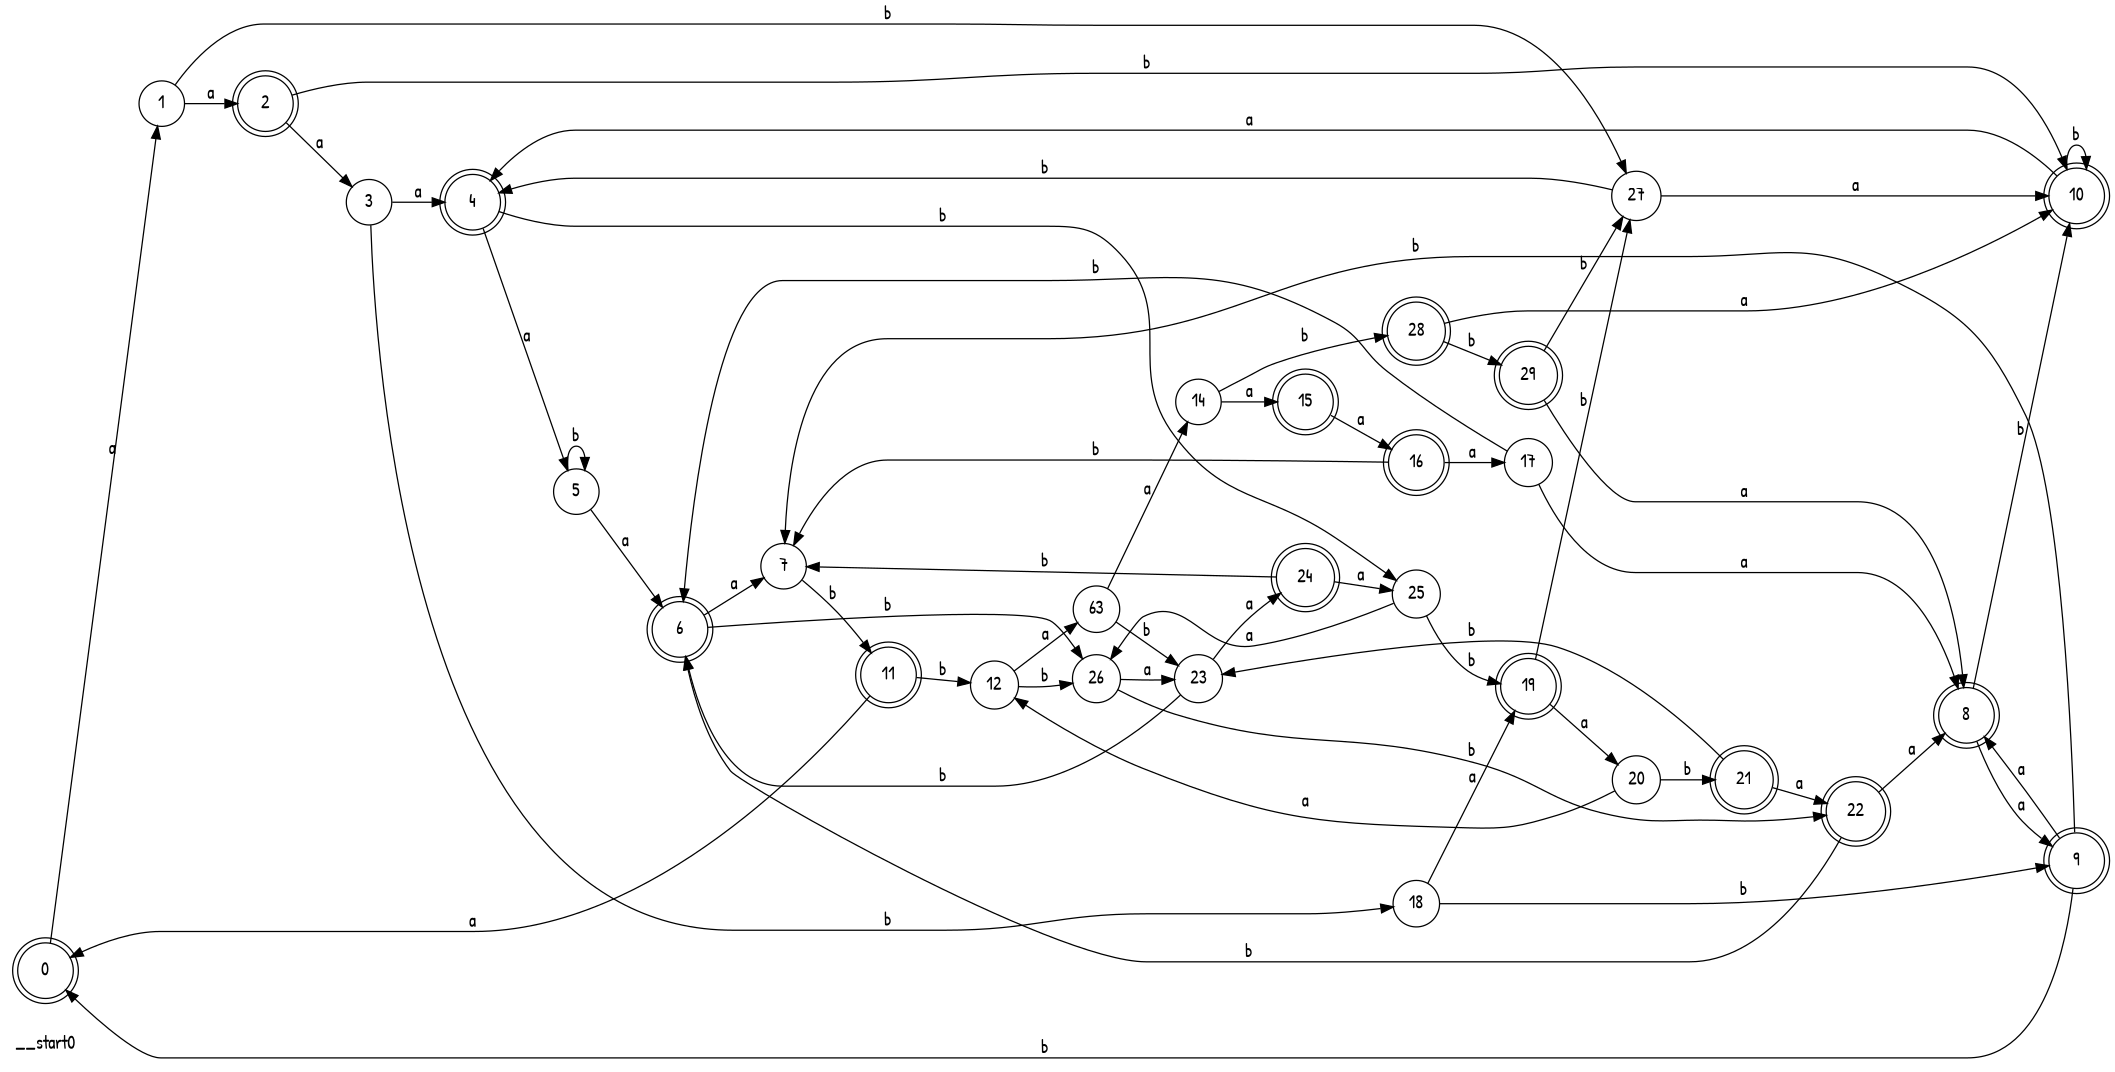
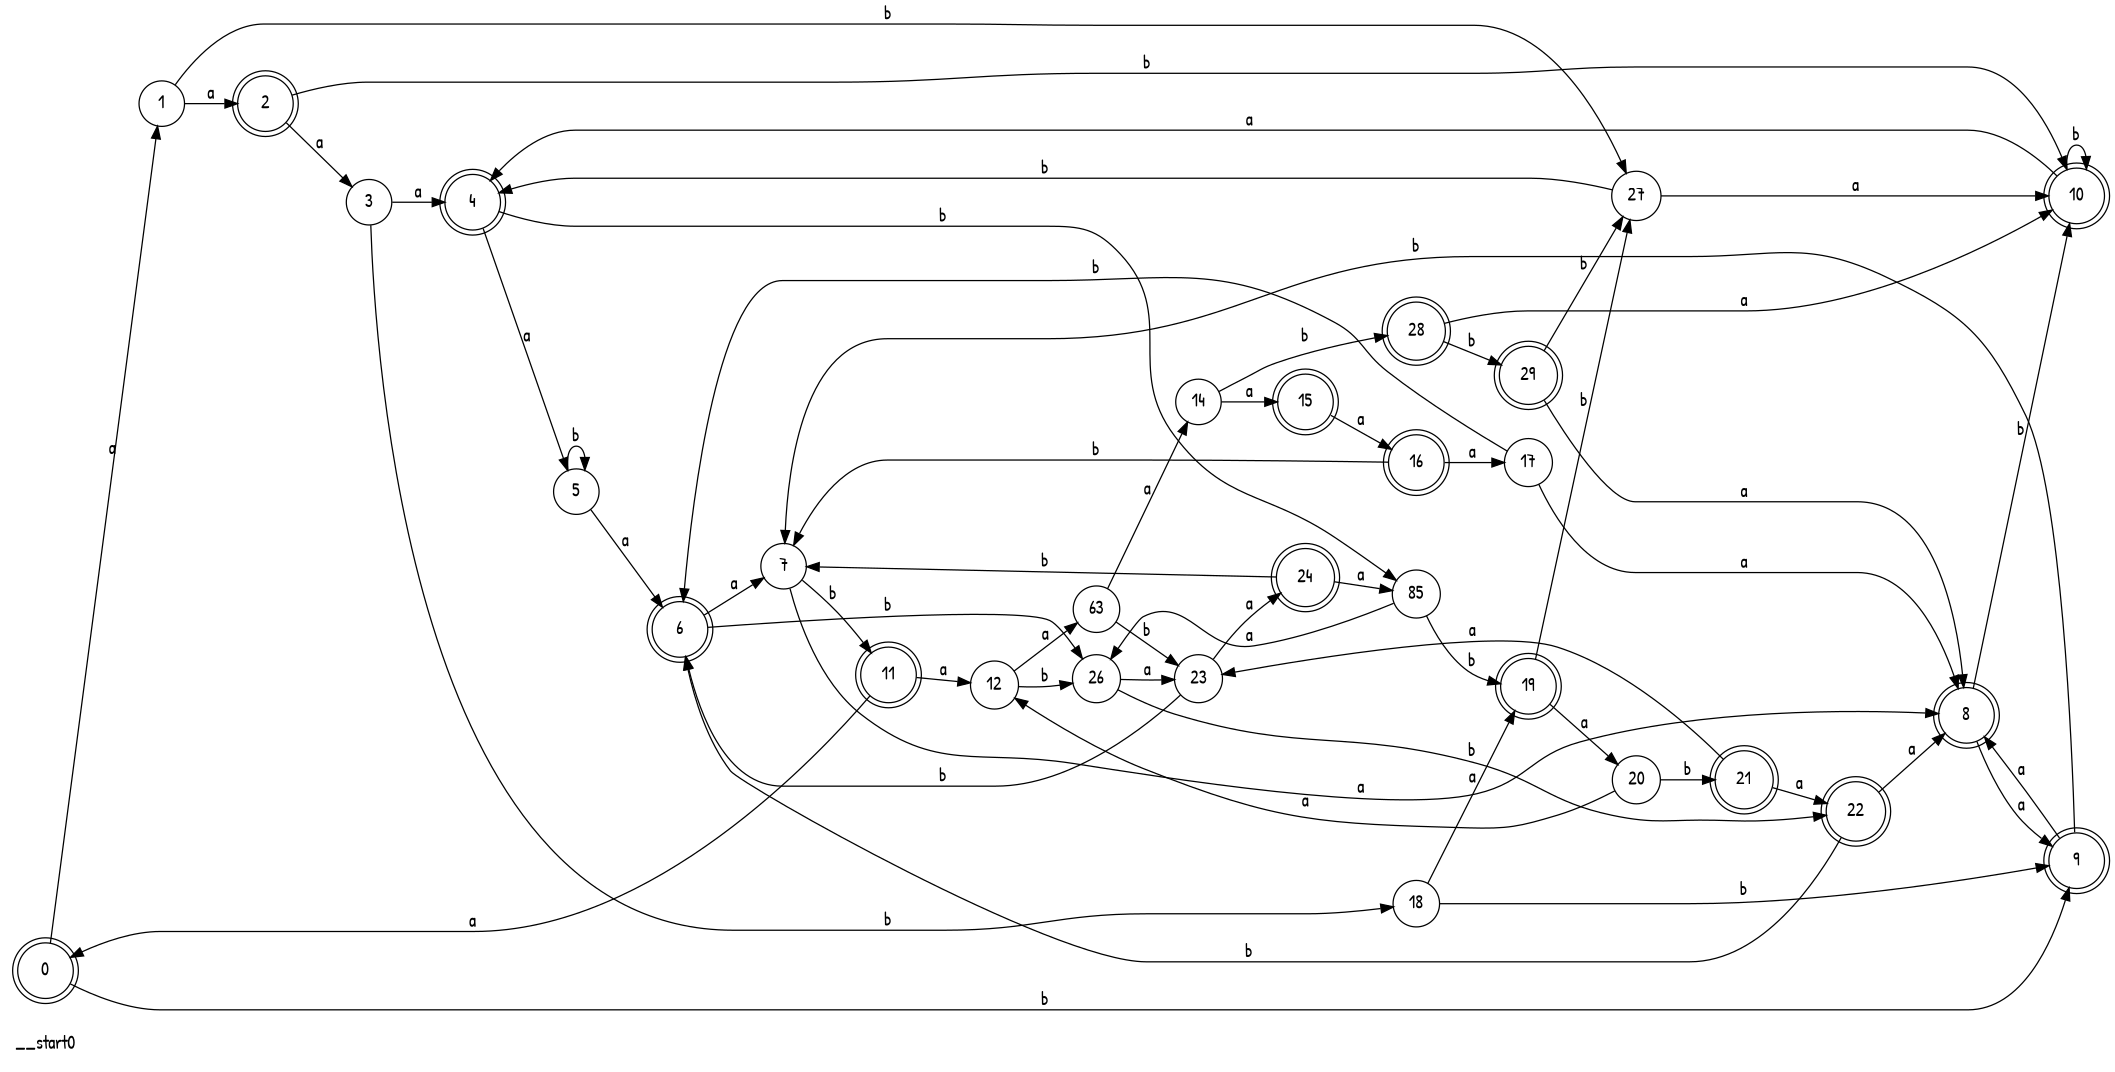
node "25": label "25" -> "85"
edge "21" -> "23": label "b" -> "a"
edge "11" -> "12": label "b" -> "a"
edge "7" -> "8": added, label "a"
edge "9" -> "0": reversed
